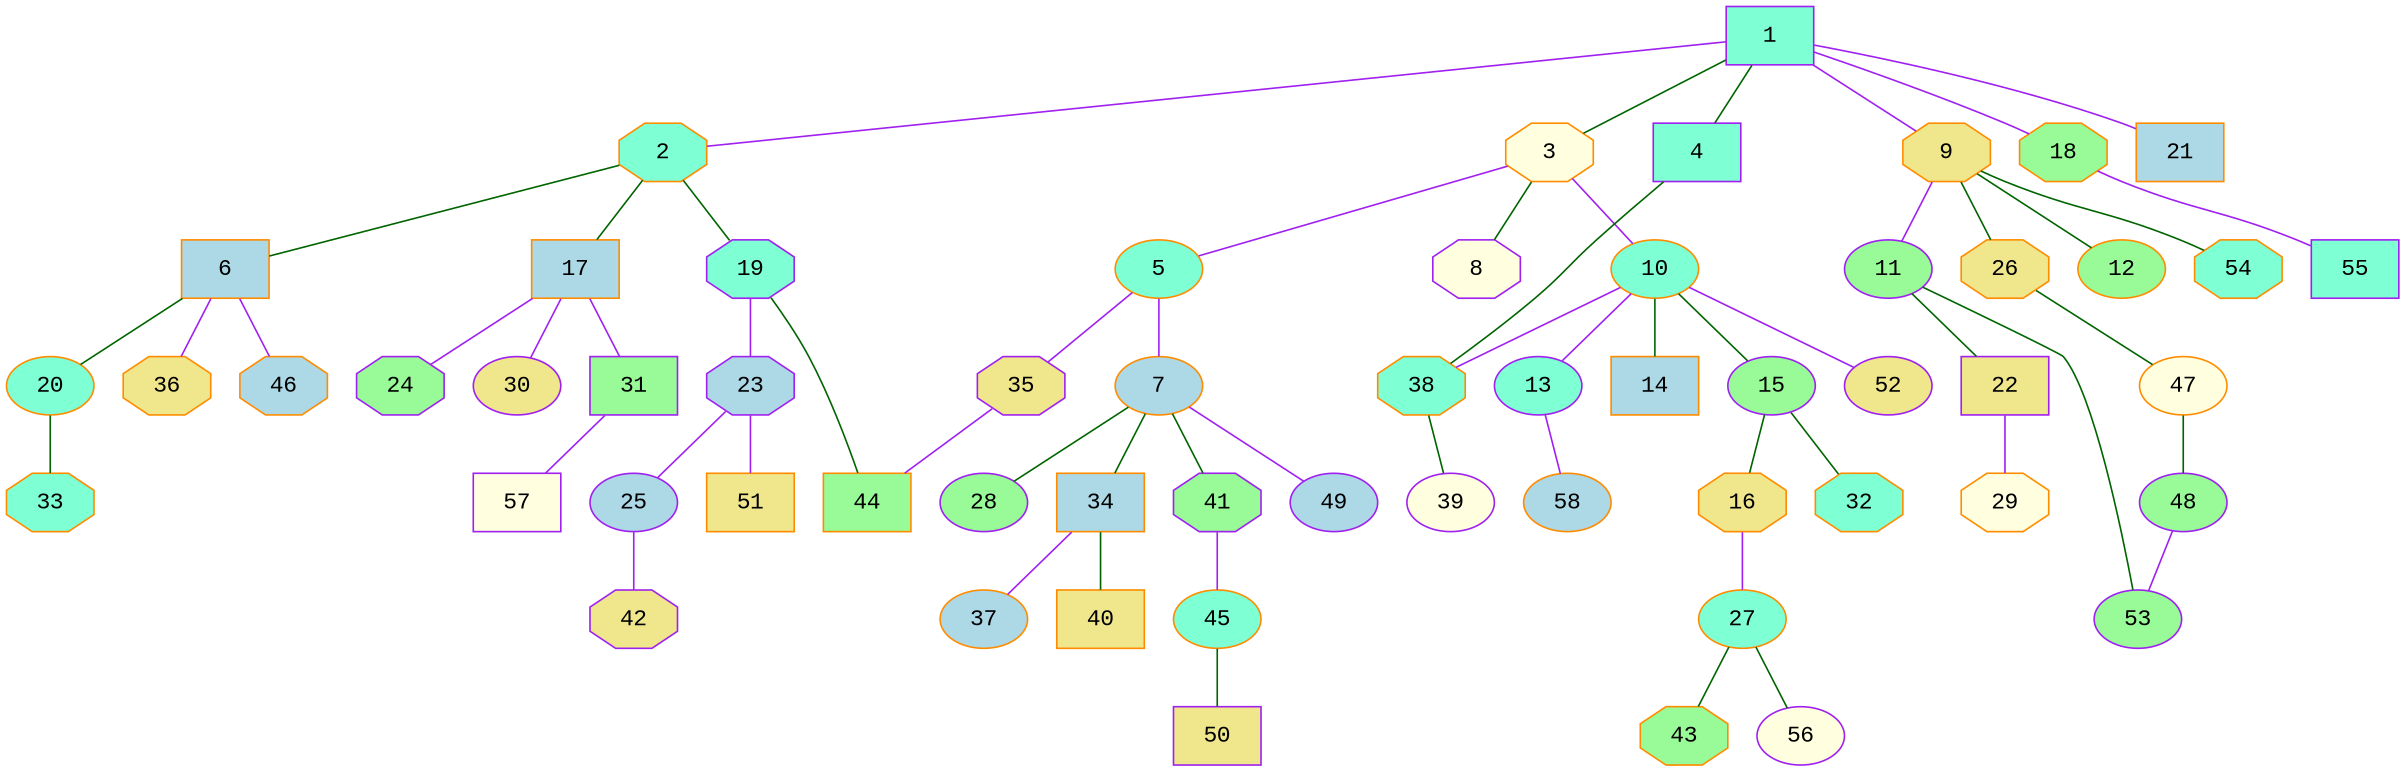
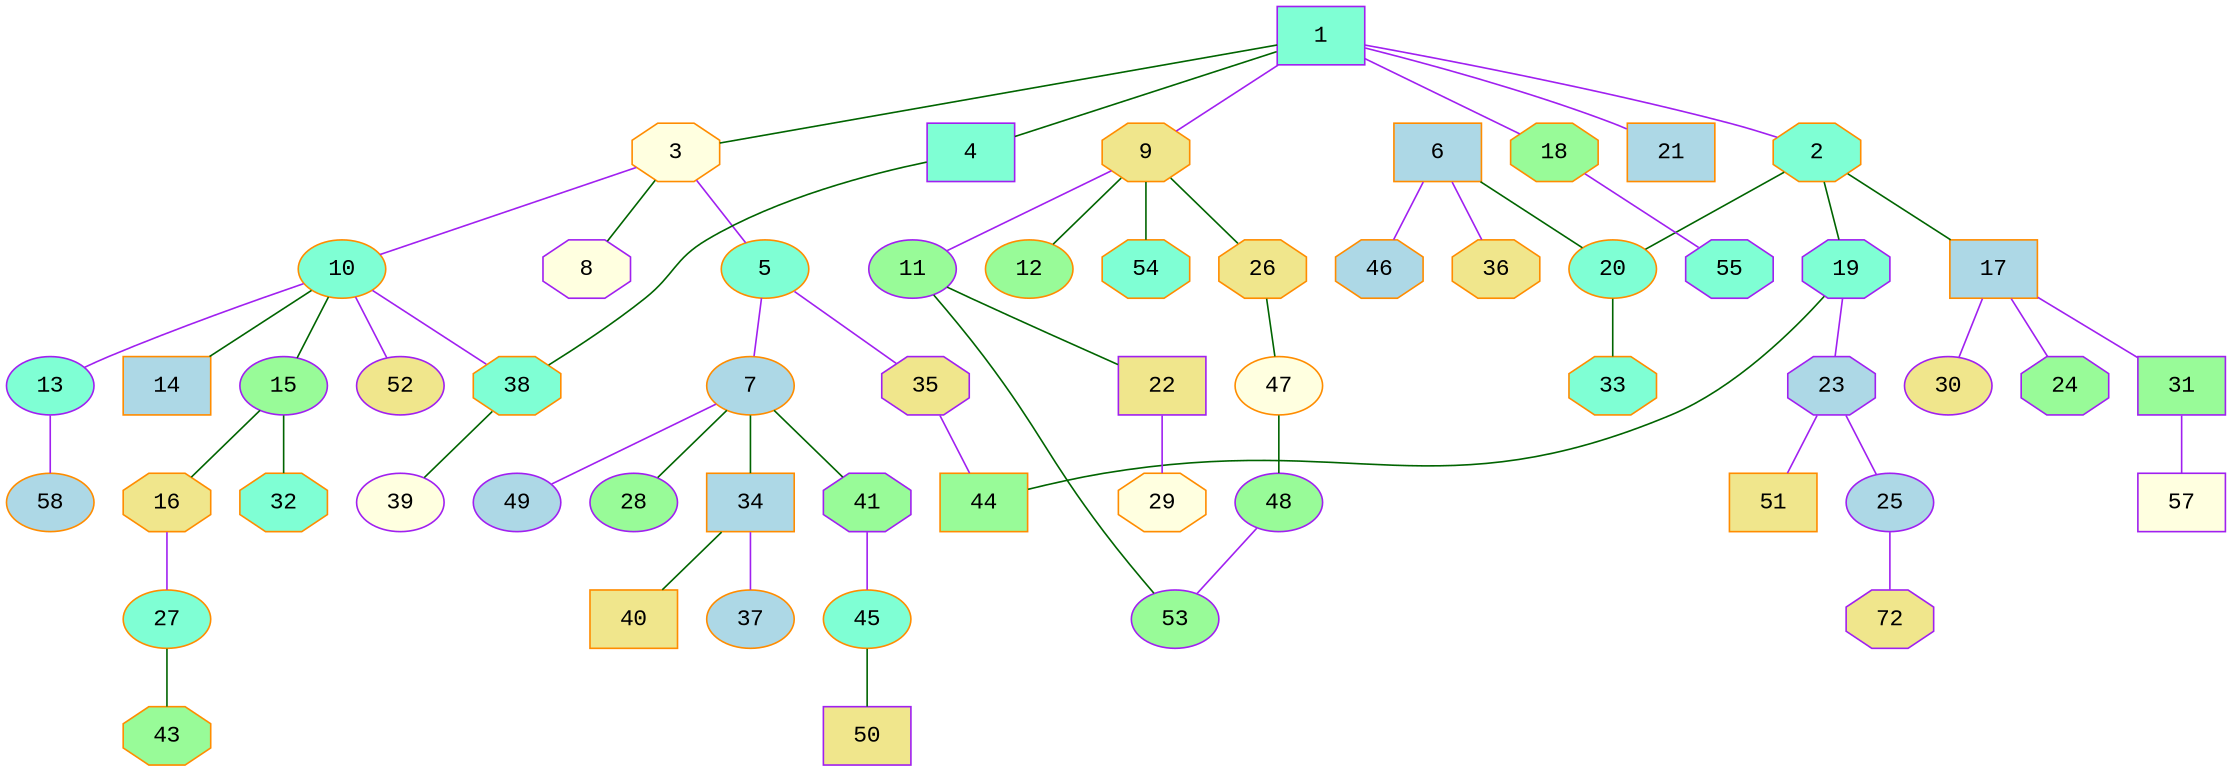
edge "2" -- "6": now "2" -- "20"
node "55": shape box -> octagon
node "42": label "42" -> "72"
node "56": removed
